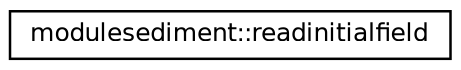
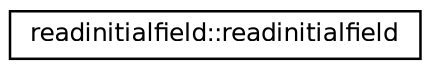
node "modulesediment::readinitialfield": label "modulesediment::readinitialfield" -> "readinitialfield::readinitialfield"
